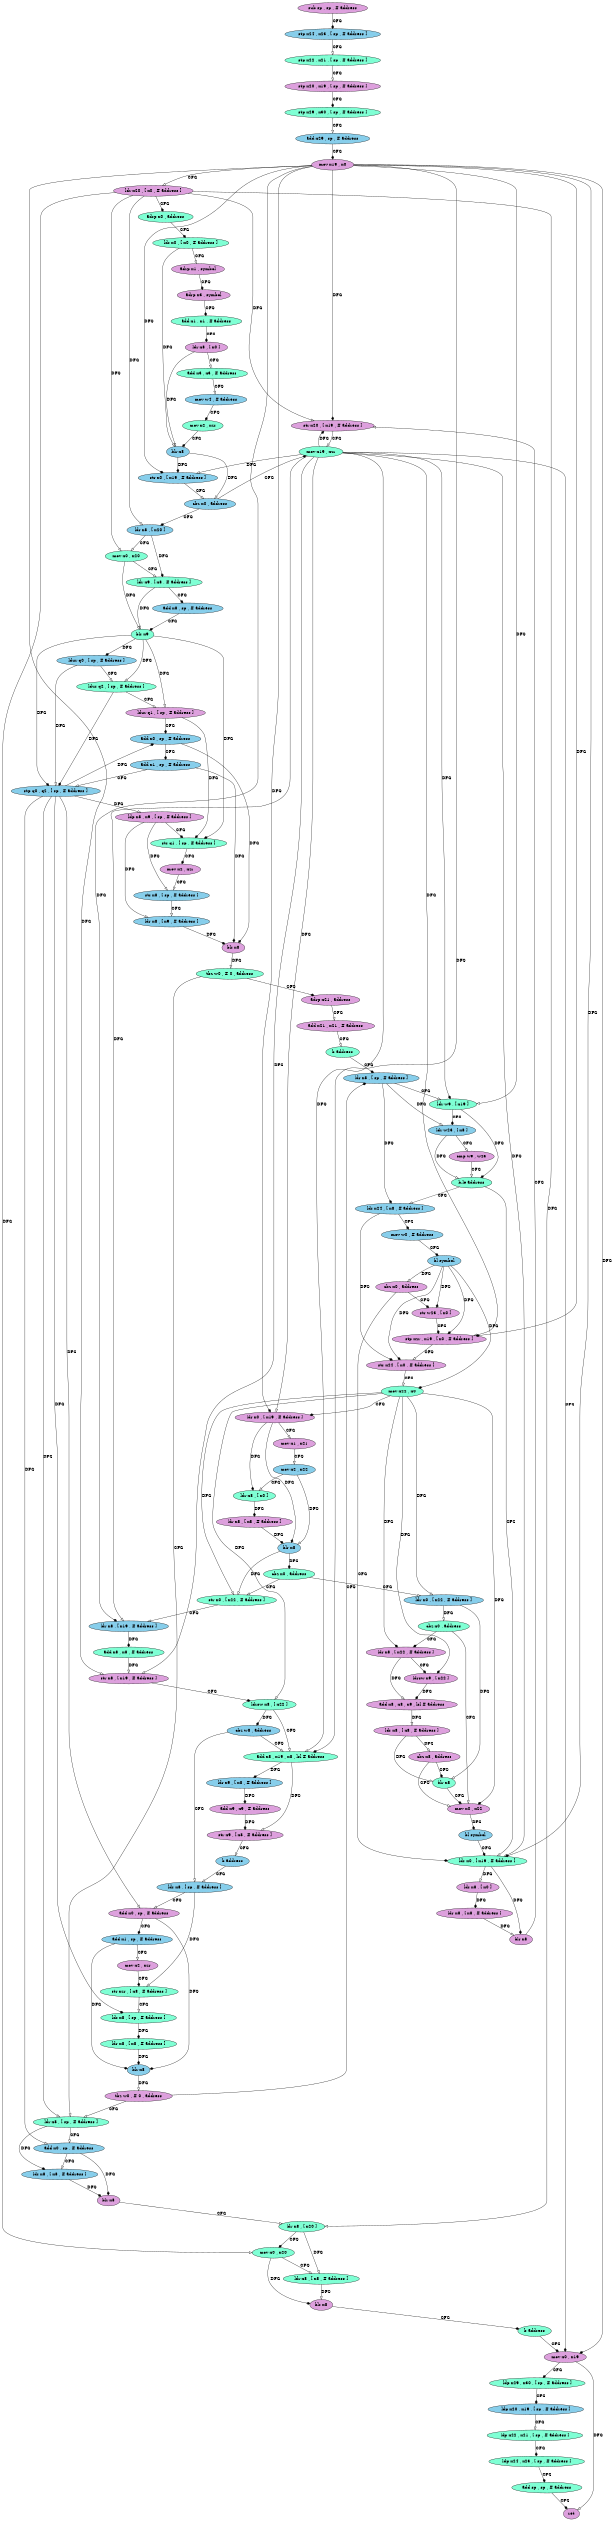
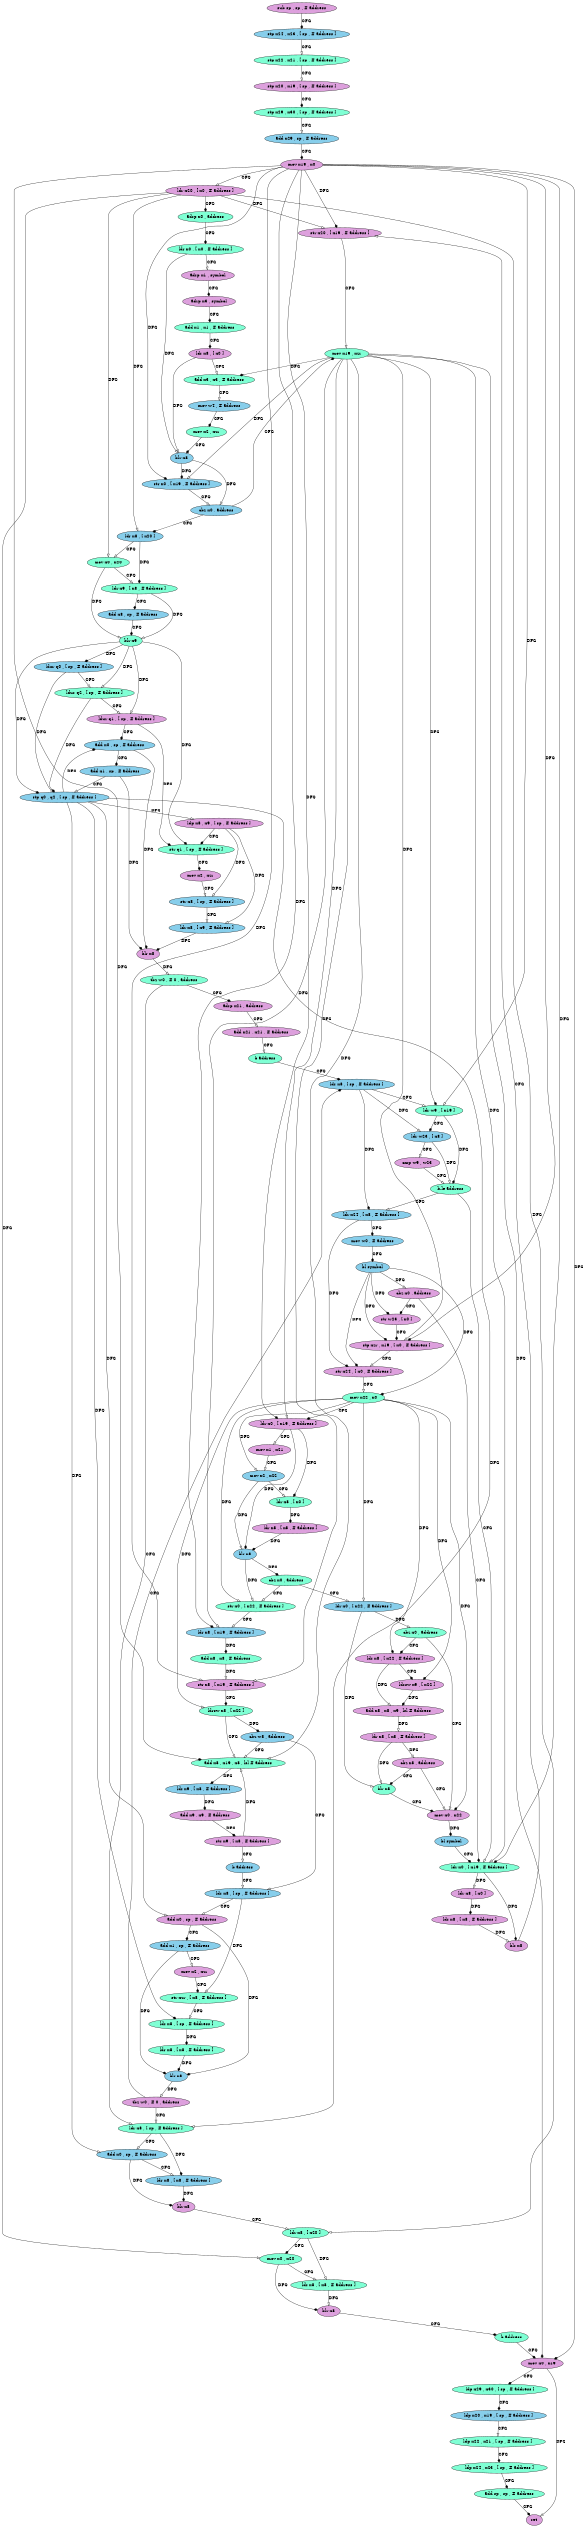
edge "mov x19 , xzr" -> "str x20 , [ x19 , # address ]": now "mov x19 , xzr" -> "add x3 , x3 , # address"
edge "mov x22 , x0" -> "mov x2 , x22": added, label "DFG"
edge "add x8 , x19 , x8 , lsl # address" -> "str x9 , [ x8 , # address ]": reversed
